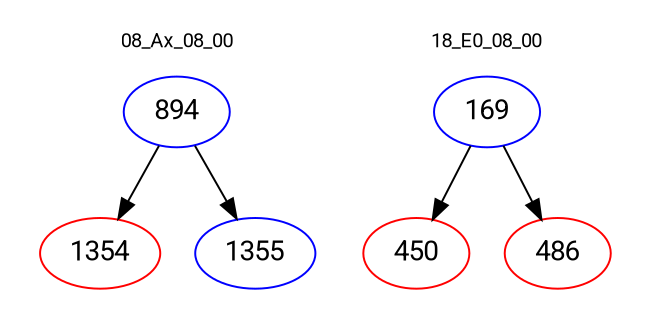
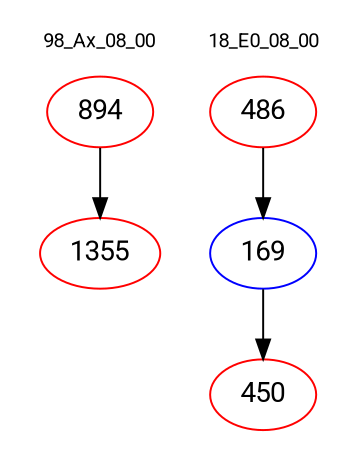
cluster "08_Ax_08_00": label "08_Ax_08_00" -> "98_Ax_08_00"
node "894": color blue -> red
edge "169" -> "486": reversed
node "1354": removed
node "1355": color blue -> red
